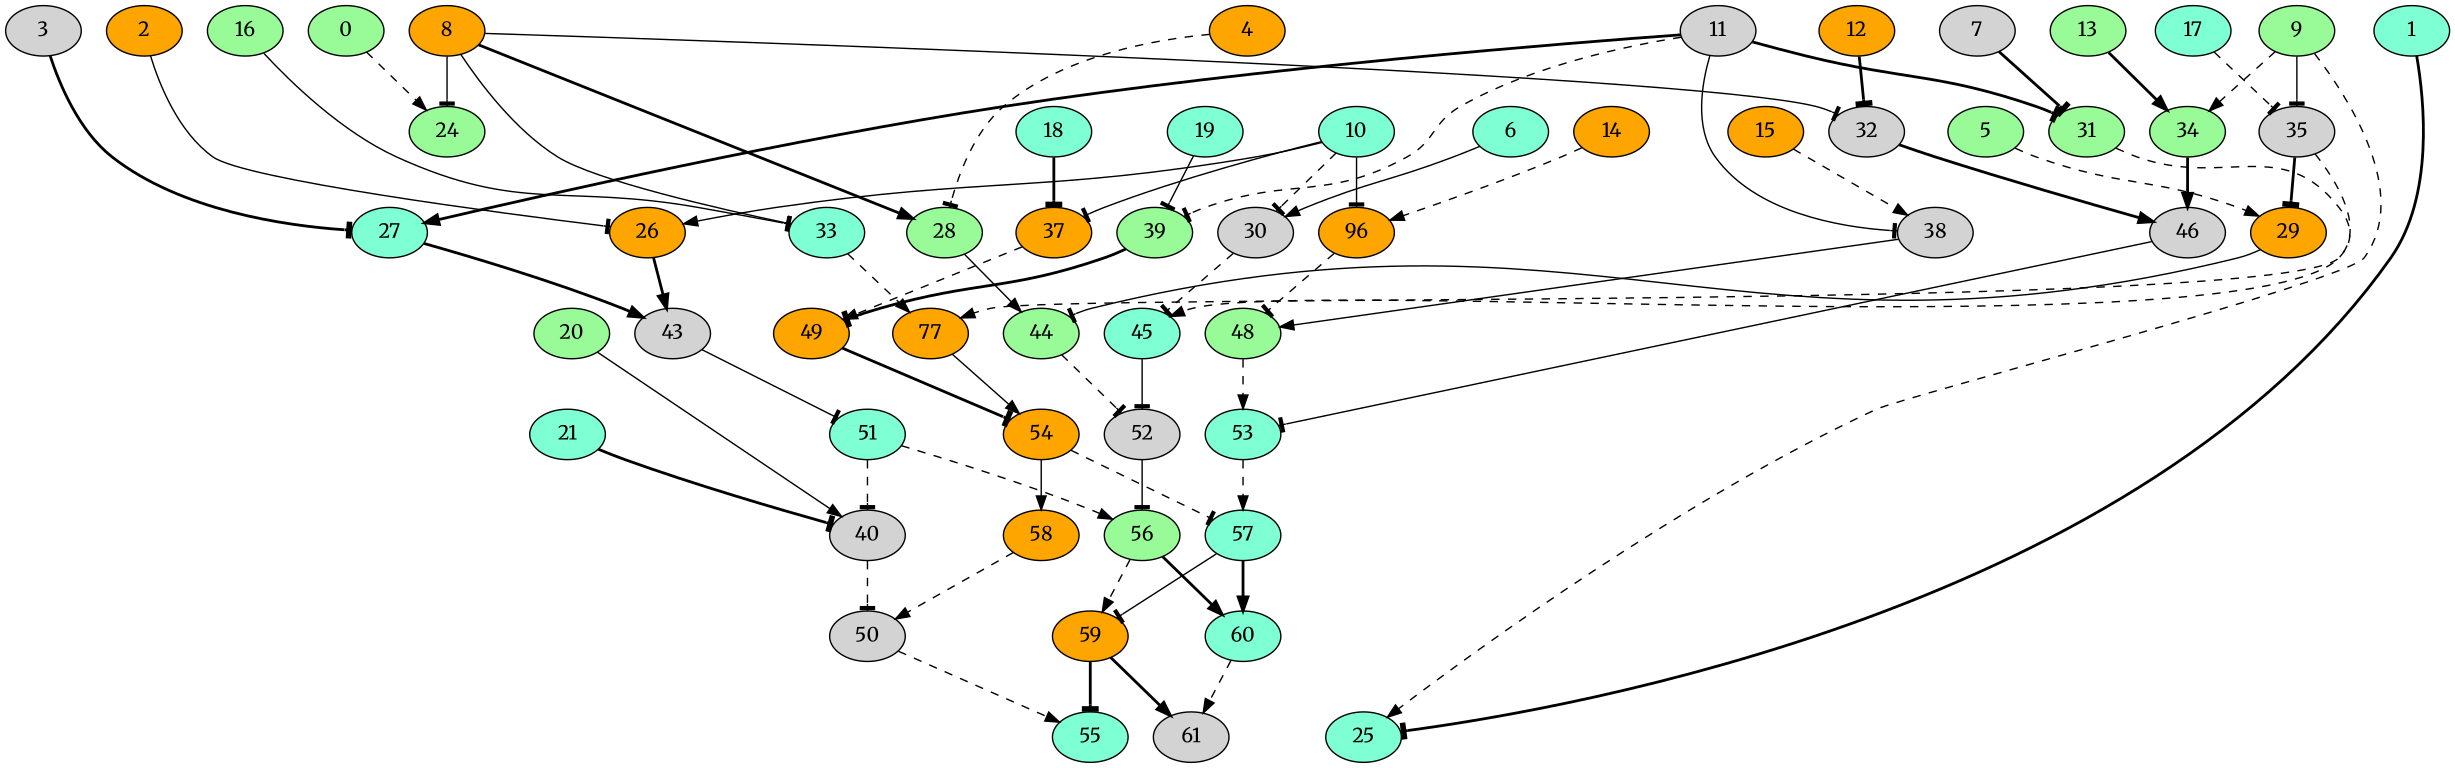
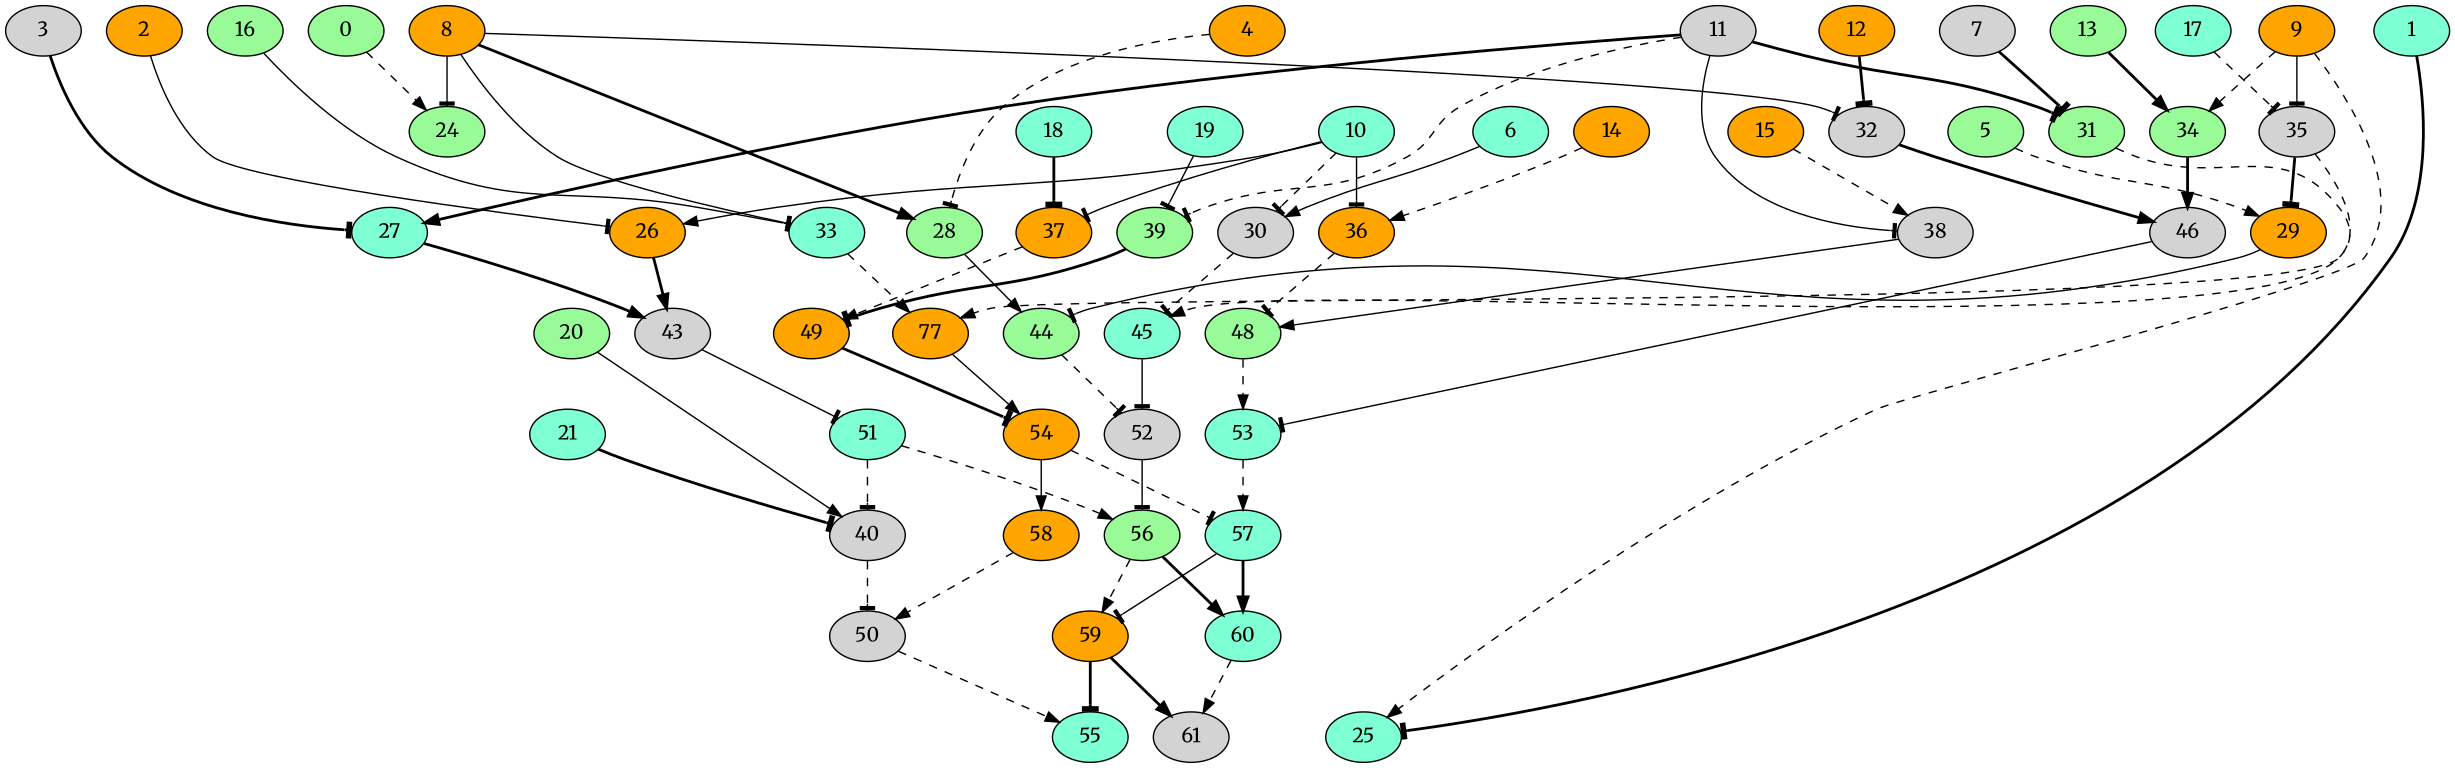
node "9": fillcolor palegreen -> orange
node "96": label "96" -> "36"
